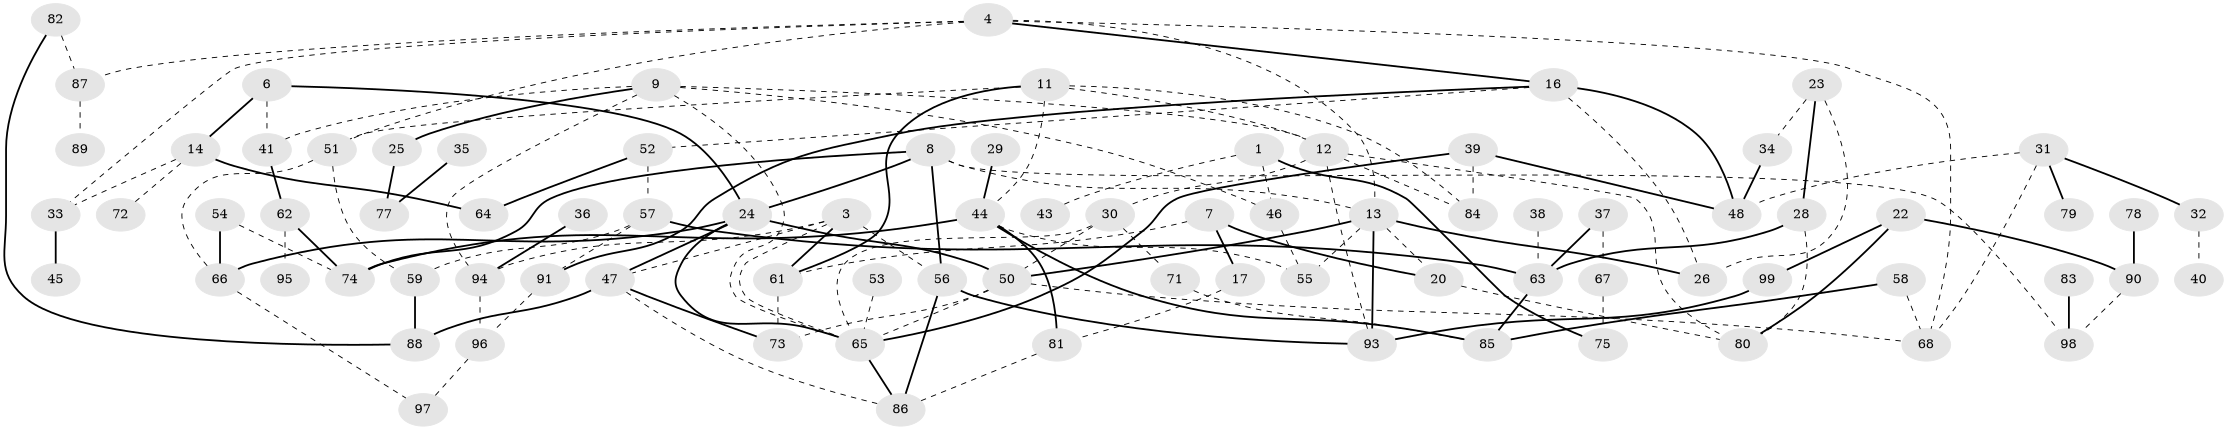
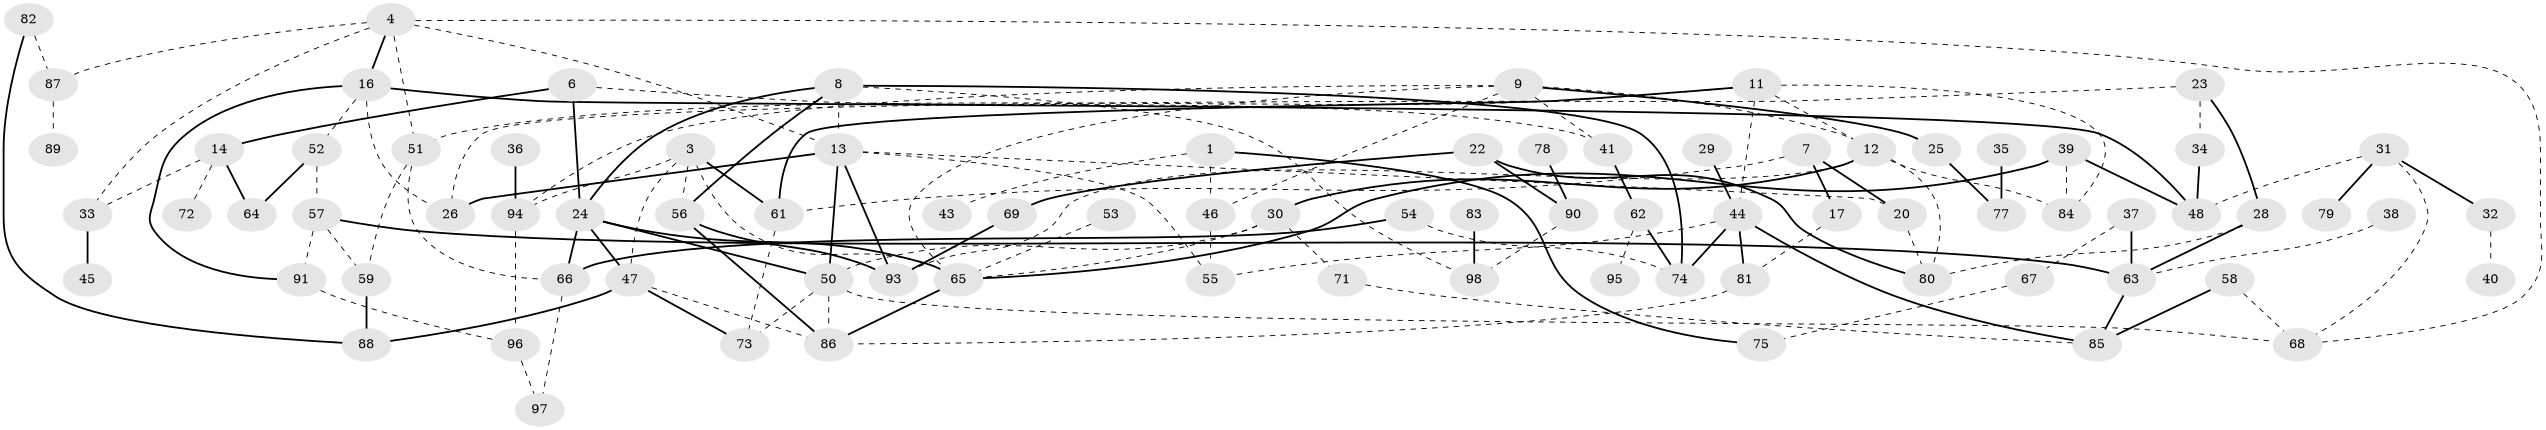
edge "12" -- "30": style dashed -> bold
node "99": label "99" -> "69"
edge "50" -- "65": now "50" -- "86"
